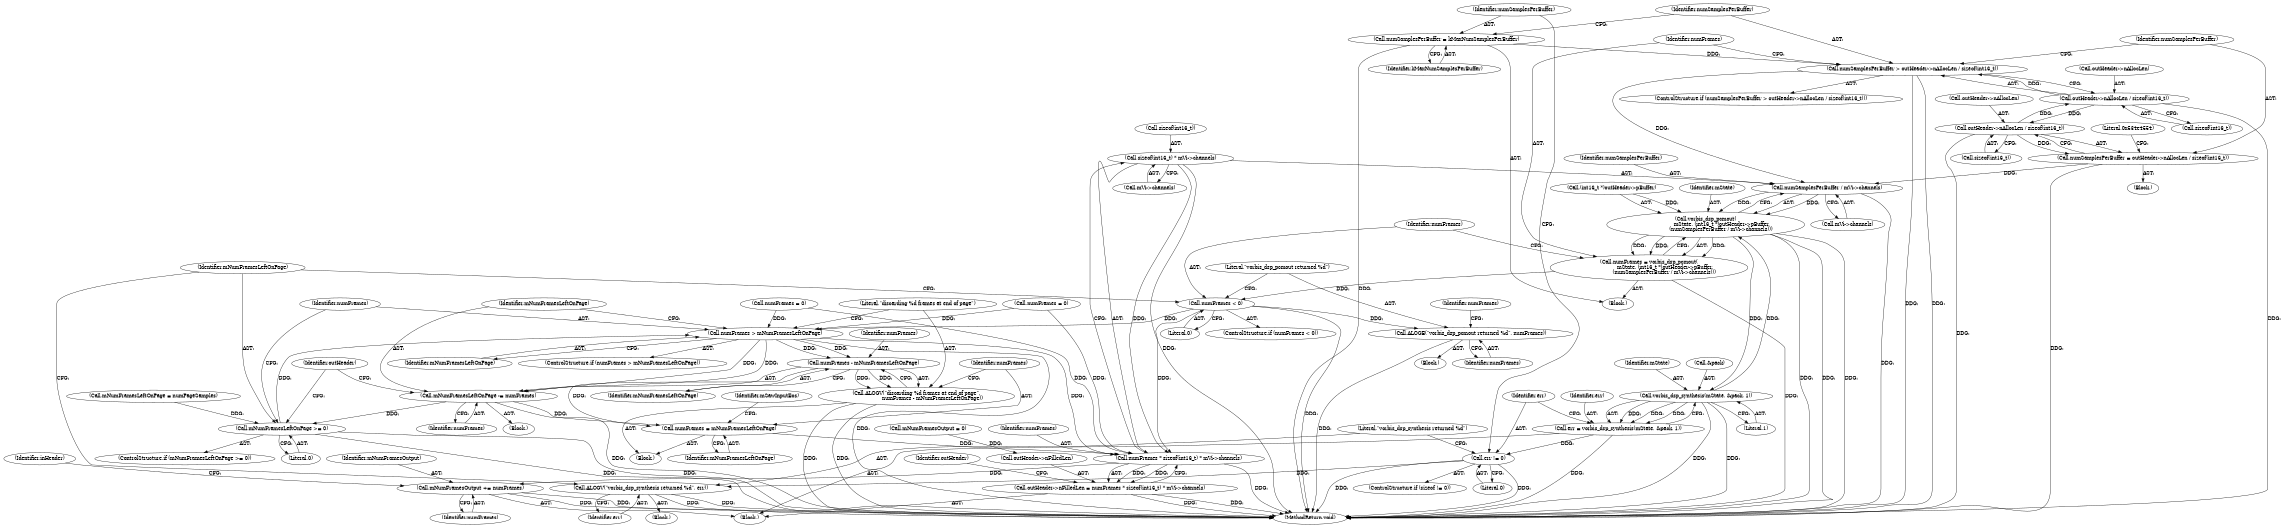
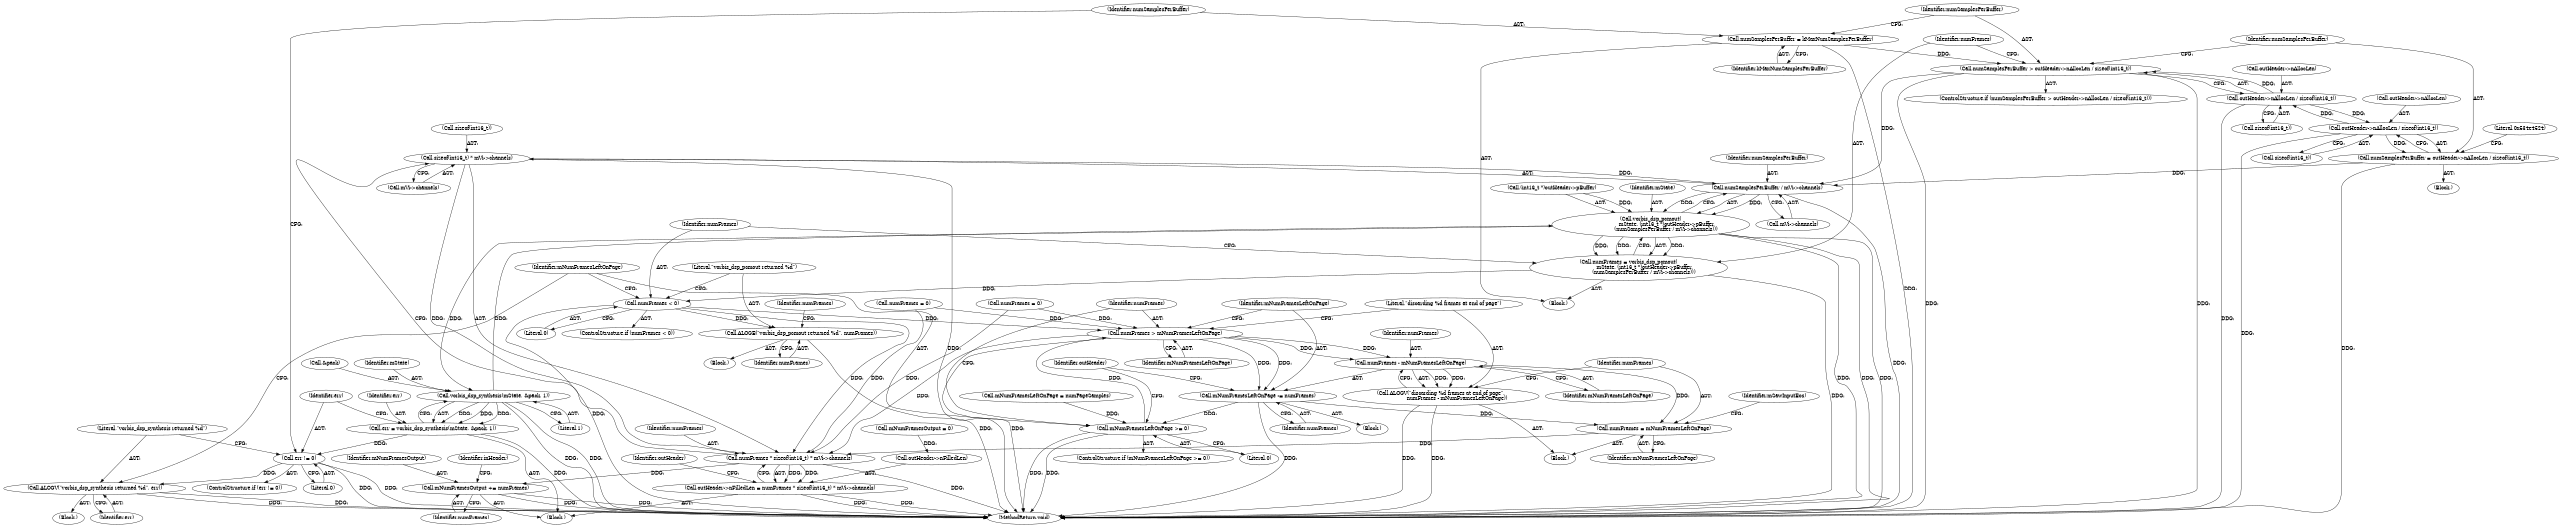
node "(Literal,0x534e4554)": label "(Literal,0x534e4554)" -> "(Literal,0x534e4524)"
edge "(Call,numSamplesPerBuffer / mVi->channels)" -> "(Call,sizeof(int16_t) * mVi->channels)": added, label "DDG:"
node "(ControlStructure,if (numFrames > mNumFramesLeftOnPage))": removed
node "(ControlStructure,if (sizeof != 0))": label "(ControlStructure,if (sizeof != 0))" -> "(ControlStructure,if (err != 0))"
